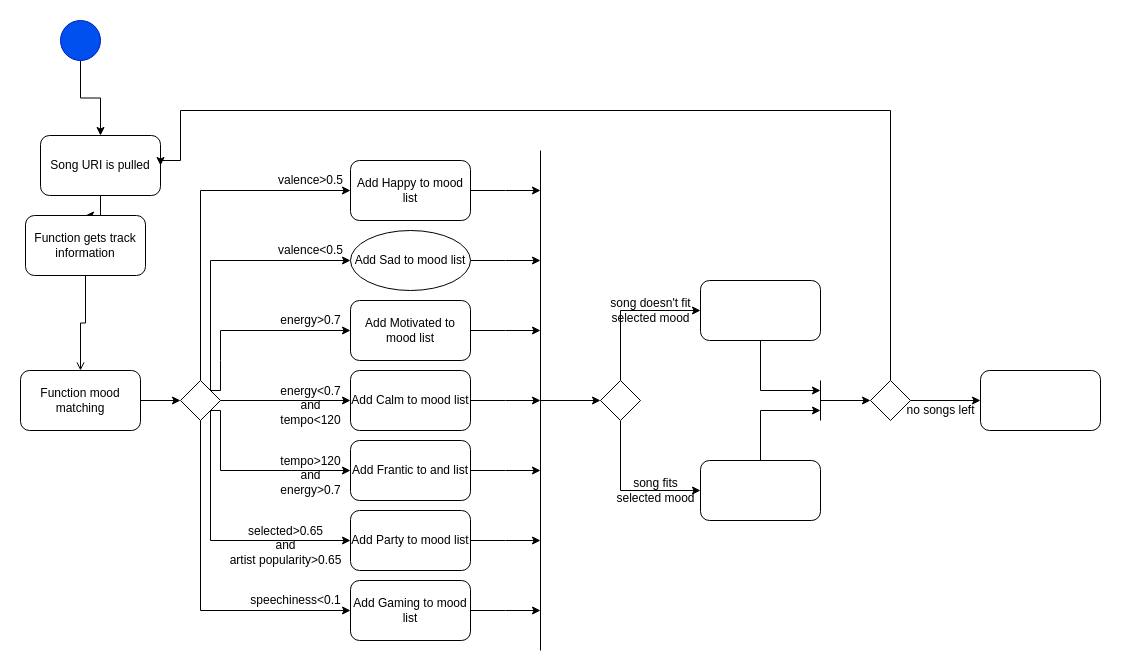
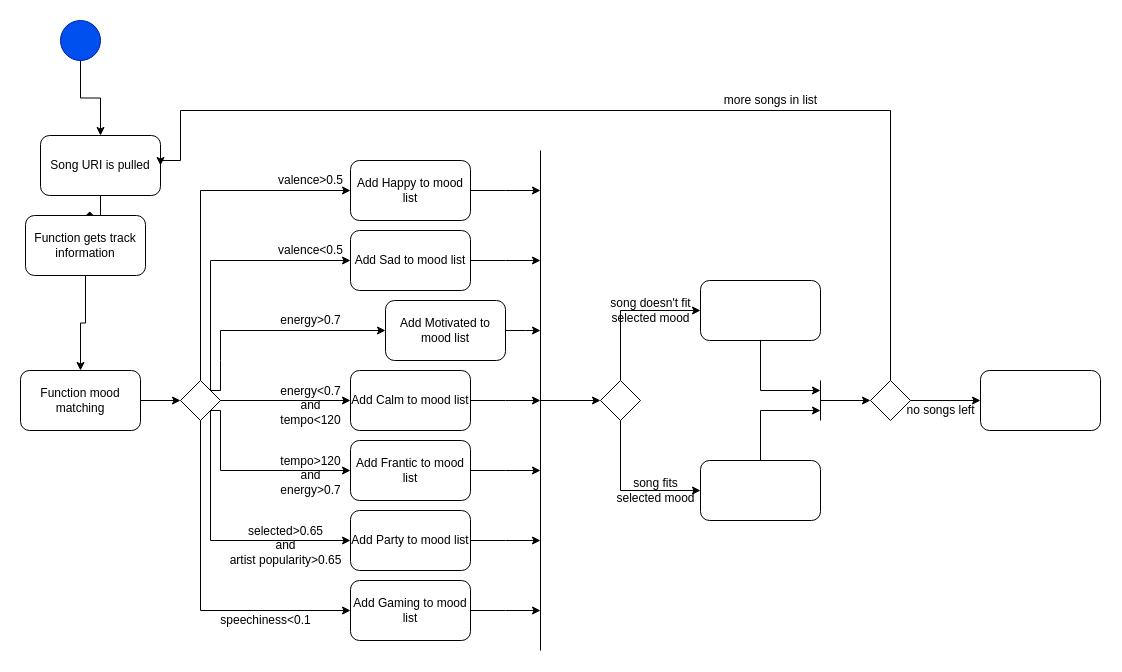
node "more songs in list": added
edge "Song URI is pulled" -> "Function gets track information": arrowhead classic -> diamond
node "Add Sad to mood list": shape ellipse -> rounded rectangle
node "Add Motivated to mood list": moved (411, 331) -> (446, 331)
edge "Function gets track information" -> "Function mood matching": arrowhead open -> classic
node "Add Frantic to and list": label "Add Frantic to and list" -> "Add Frantic to mood list"
node "speechiness<0.1": moved (296, 601) -> (266, 621)
